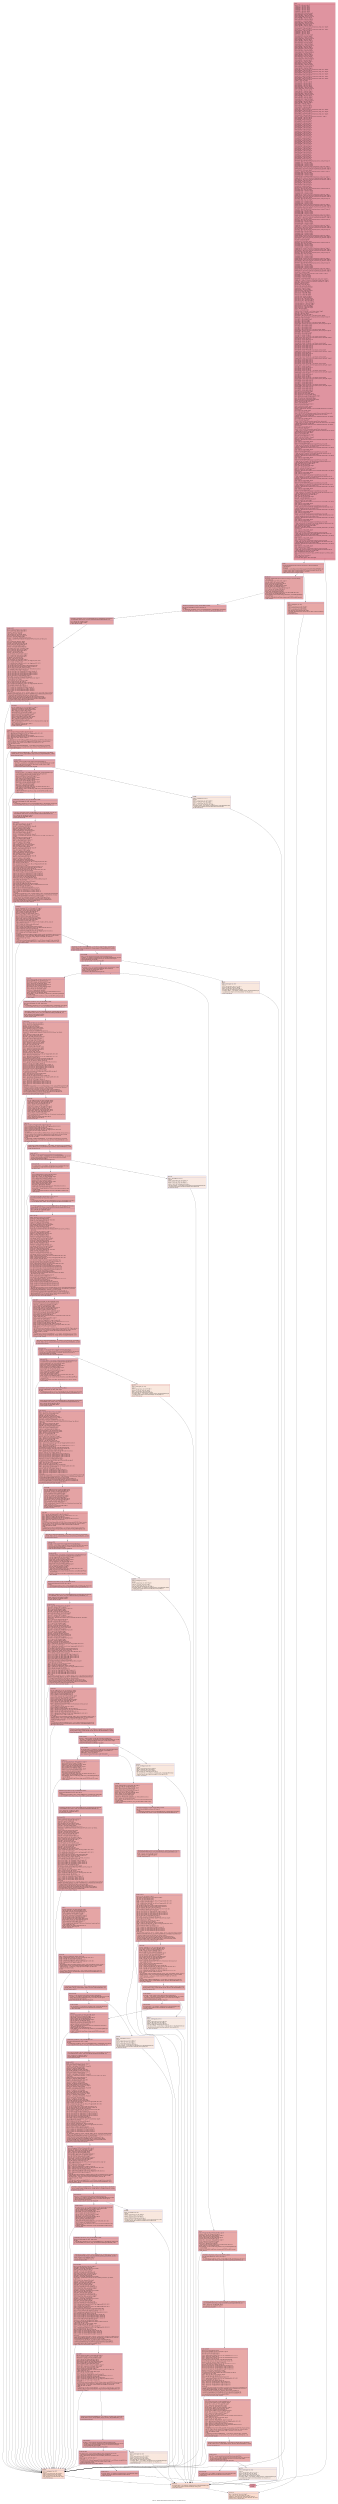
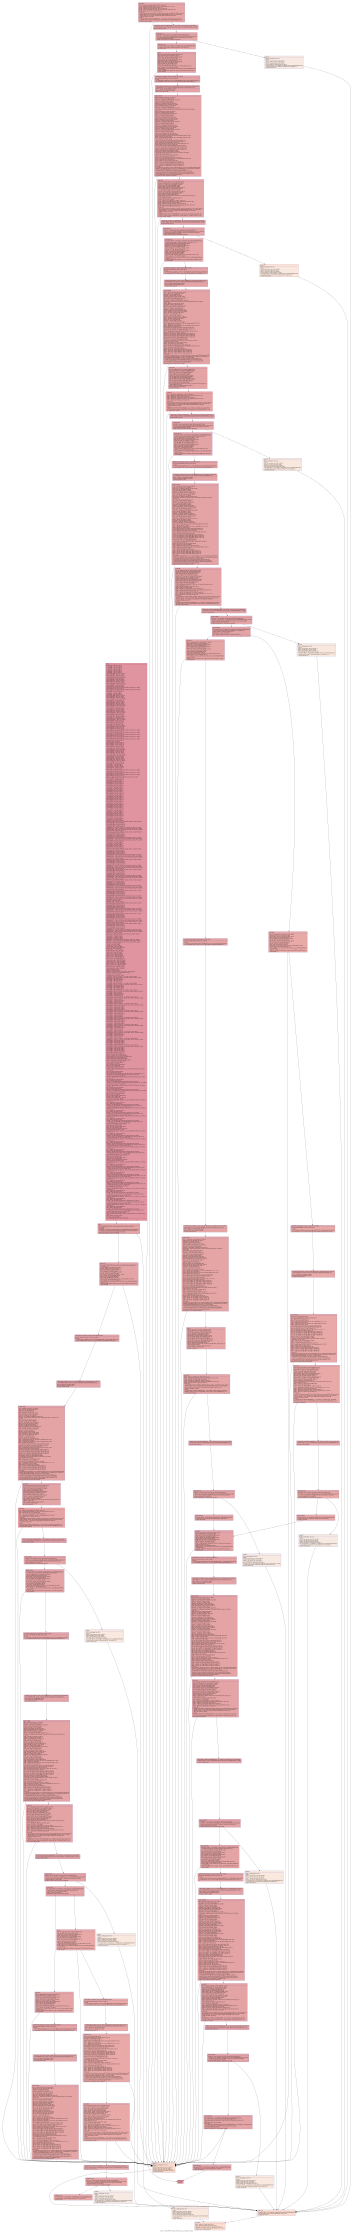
node "lpad:": fillcolor #ca3b3770 -> #f2cab570
node ".noexc340:": removed
